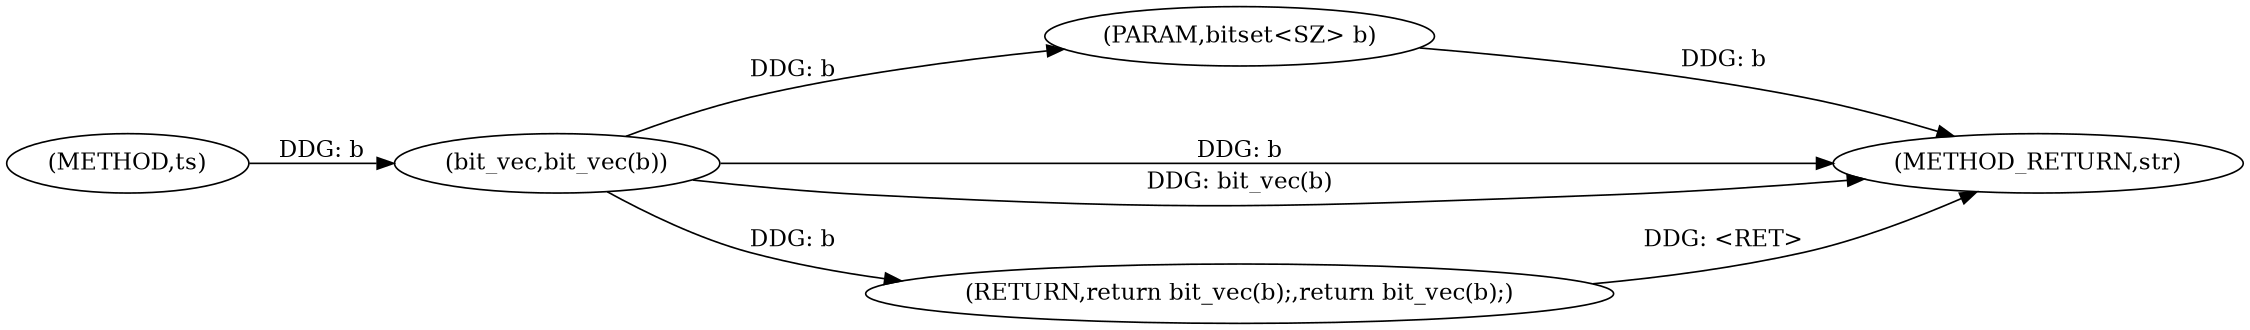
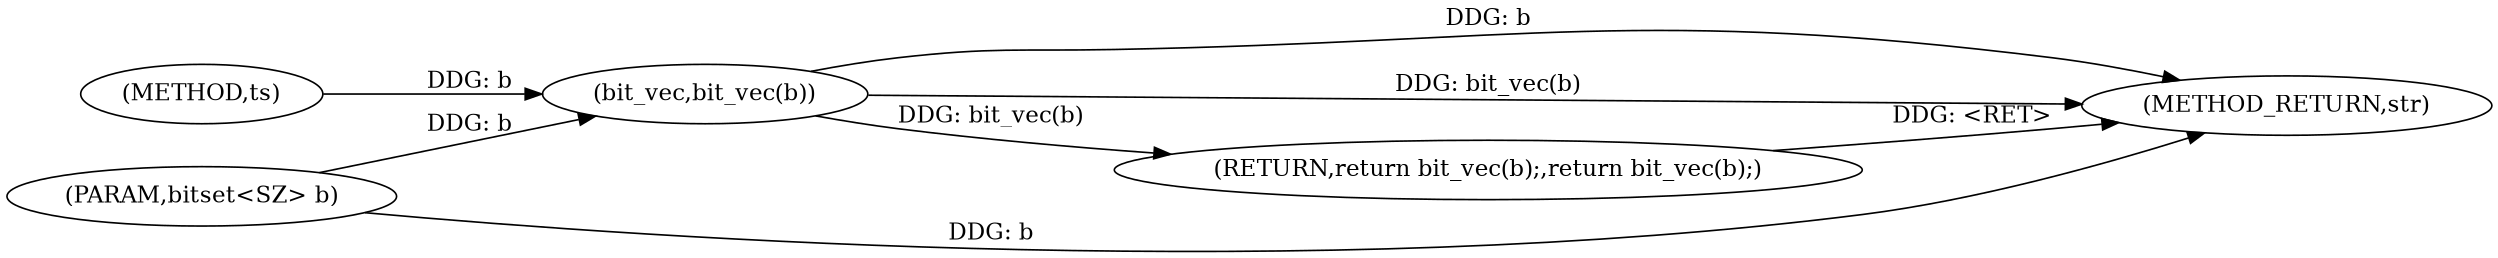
edge "(bit_vec,bit_vec(b))" -> "(PARAM,bitset<SZ> b)": reversed
edge "(bit_vec,bit_vec(b))" -> "(RETURN,return bit_vec(b);,return bit_vec(b);)": label "DDG: b" -> "DDG: bit_vec(b)"
